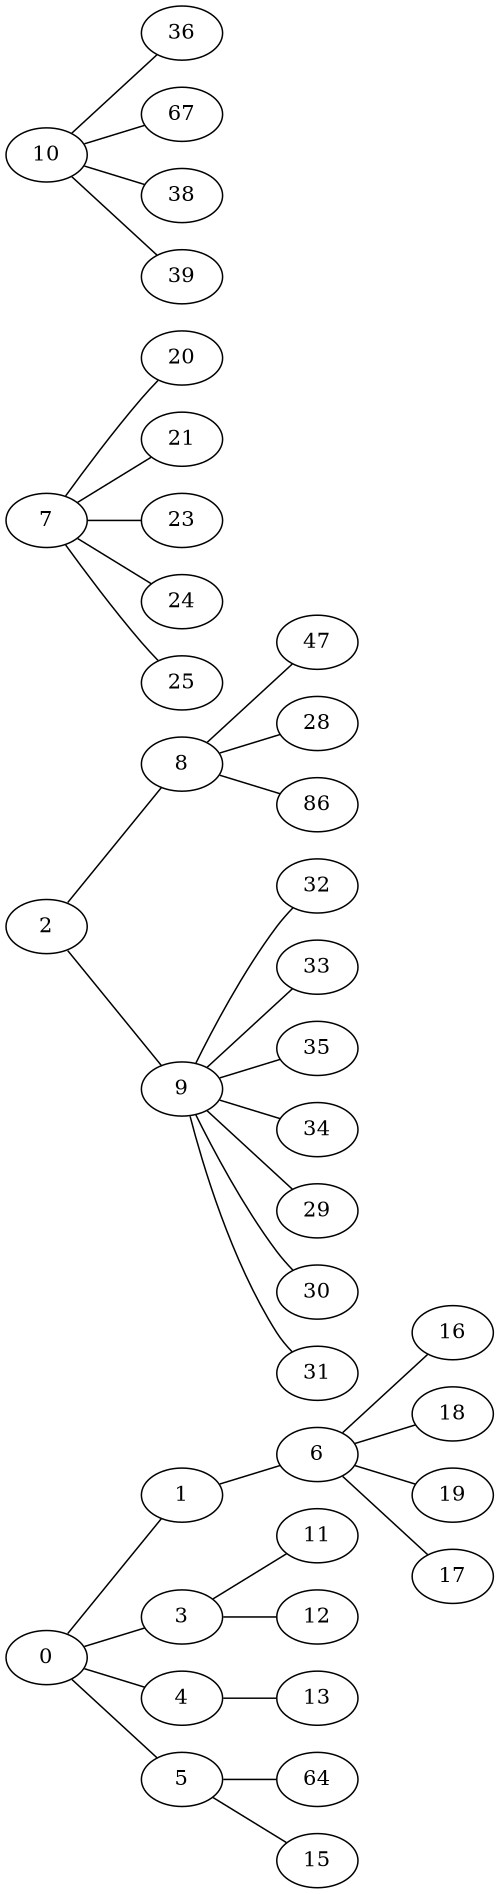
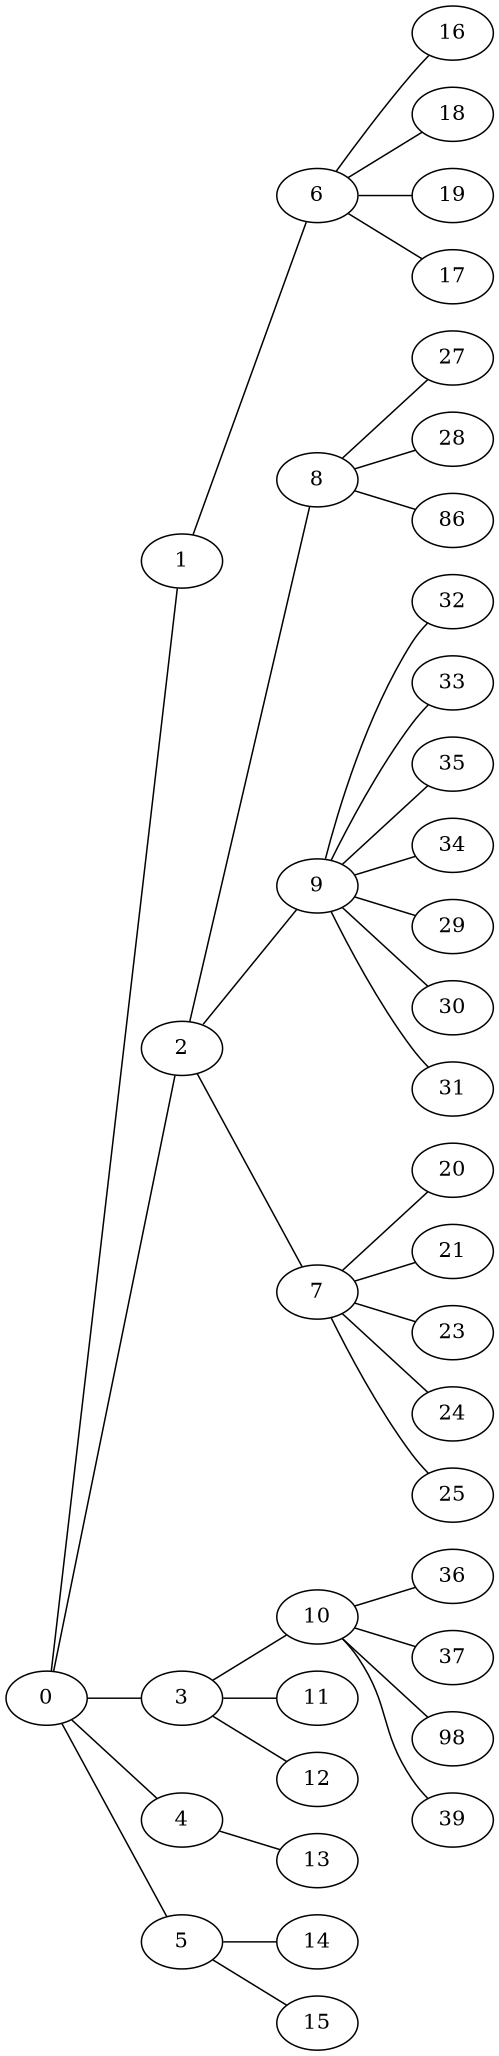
node "67": label "67" -> "37"
node "38": label "38" -> "98"
node "47": label "47" -> "27"
edge "2" -- "7": added
edge "2" -- "0": added
edge "10" -- "3": added
node "64": label "64" -> "14"
